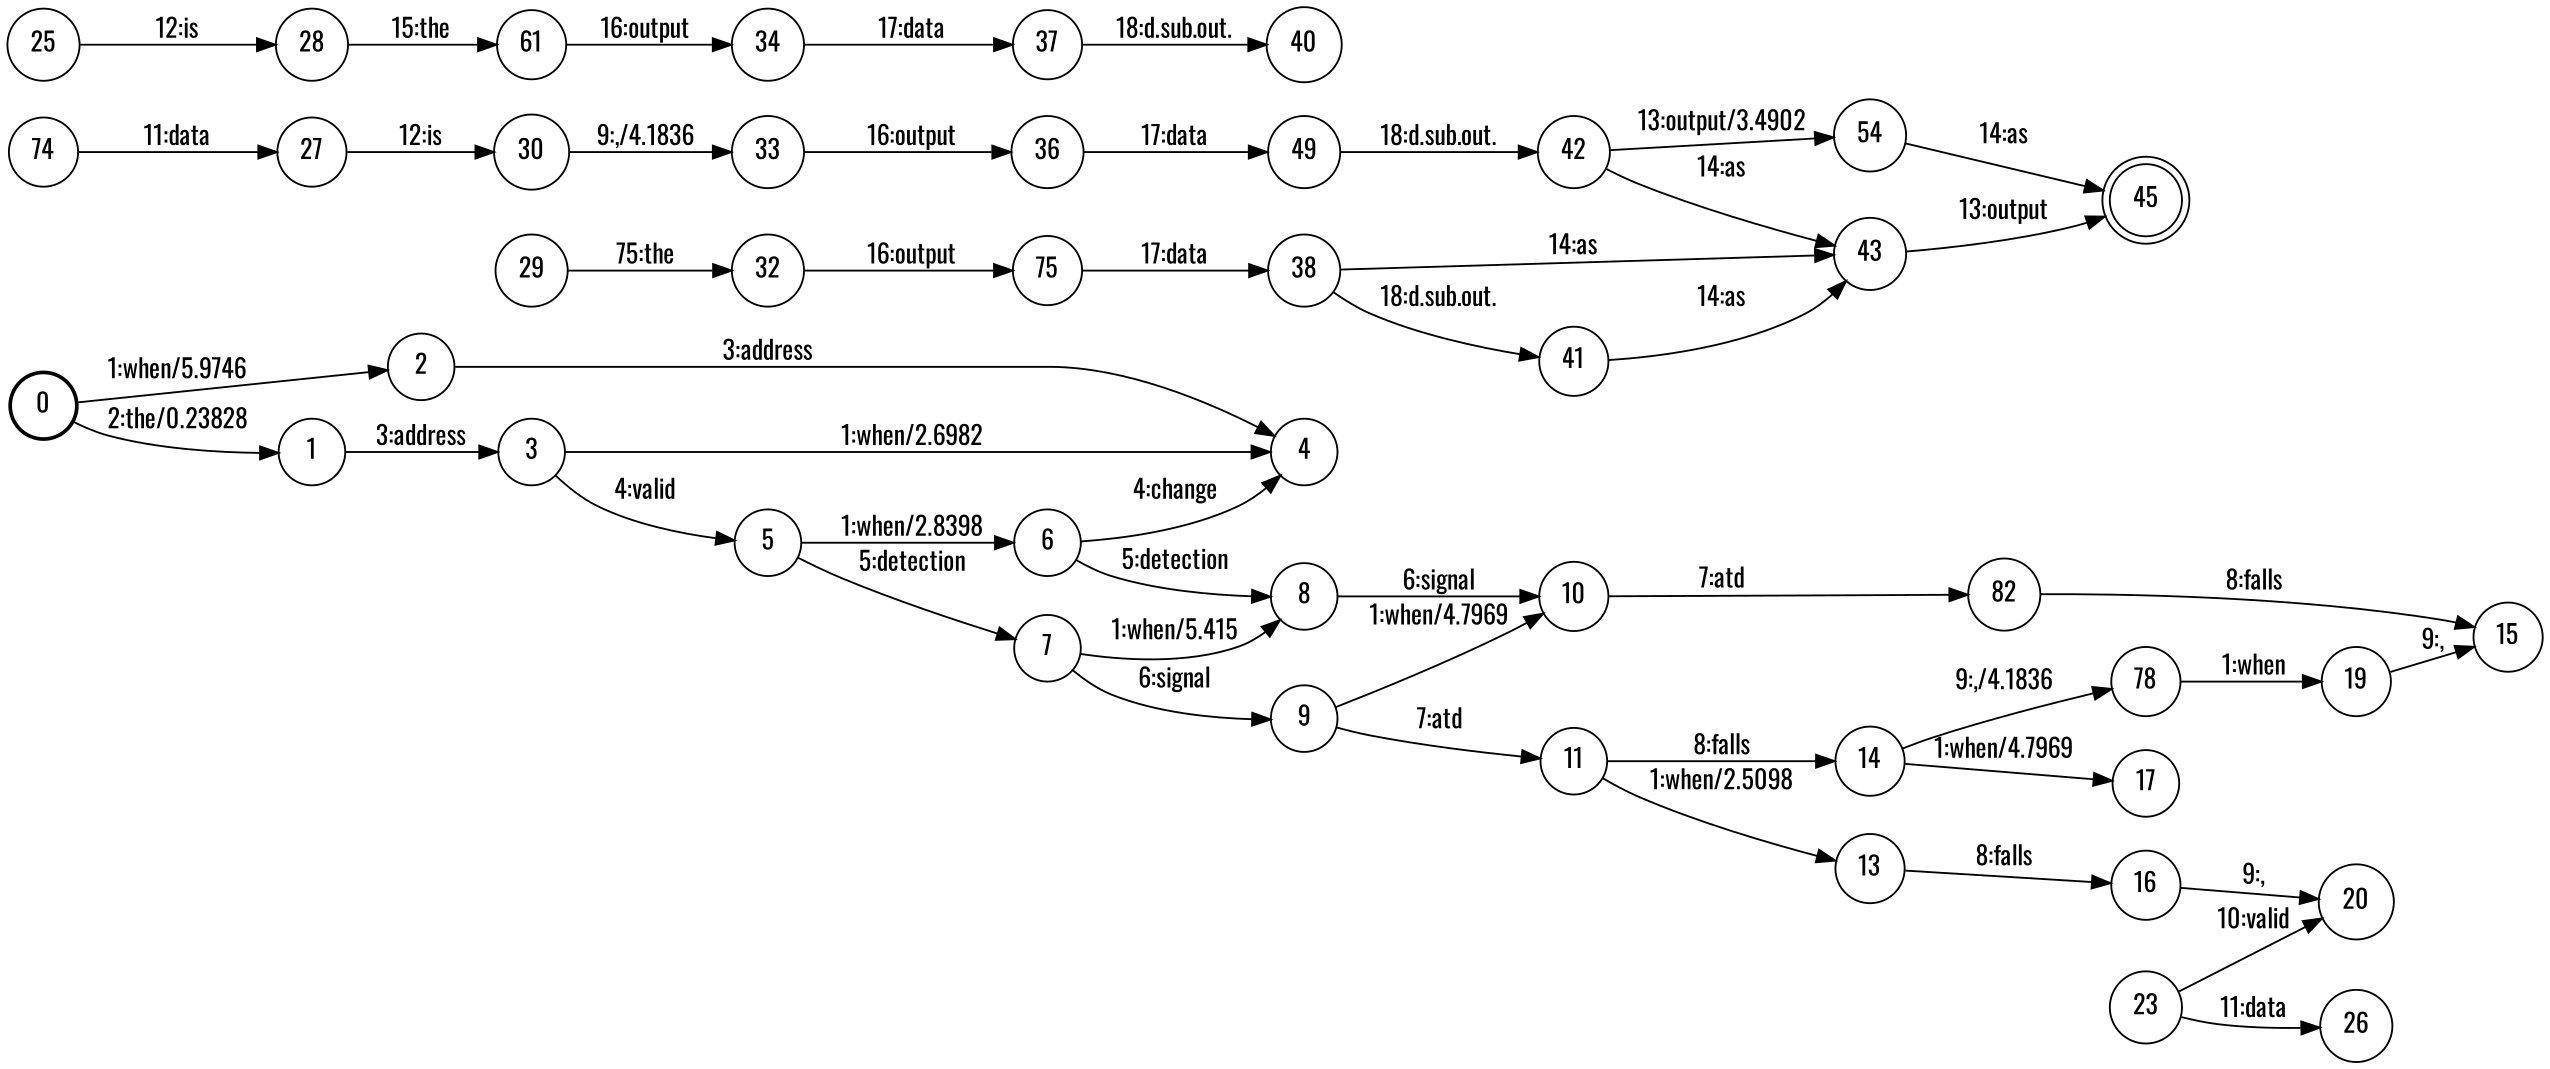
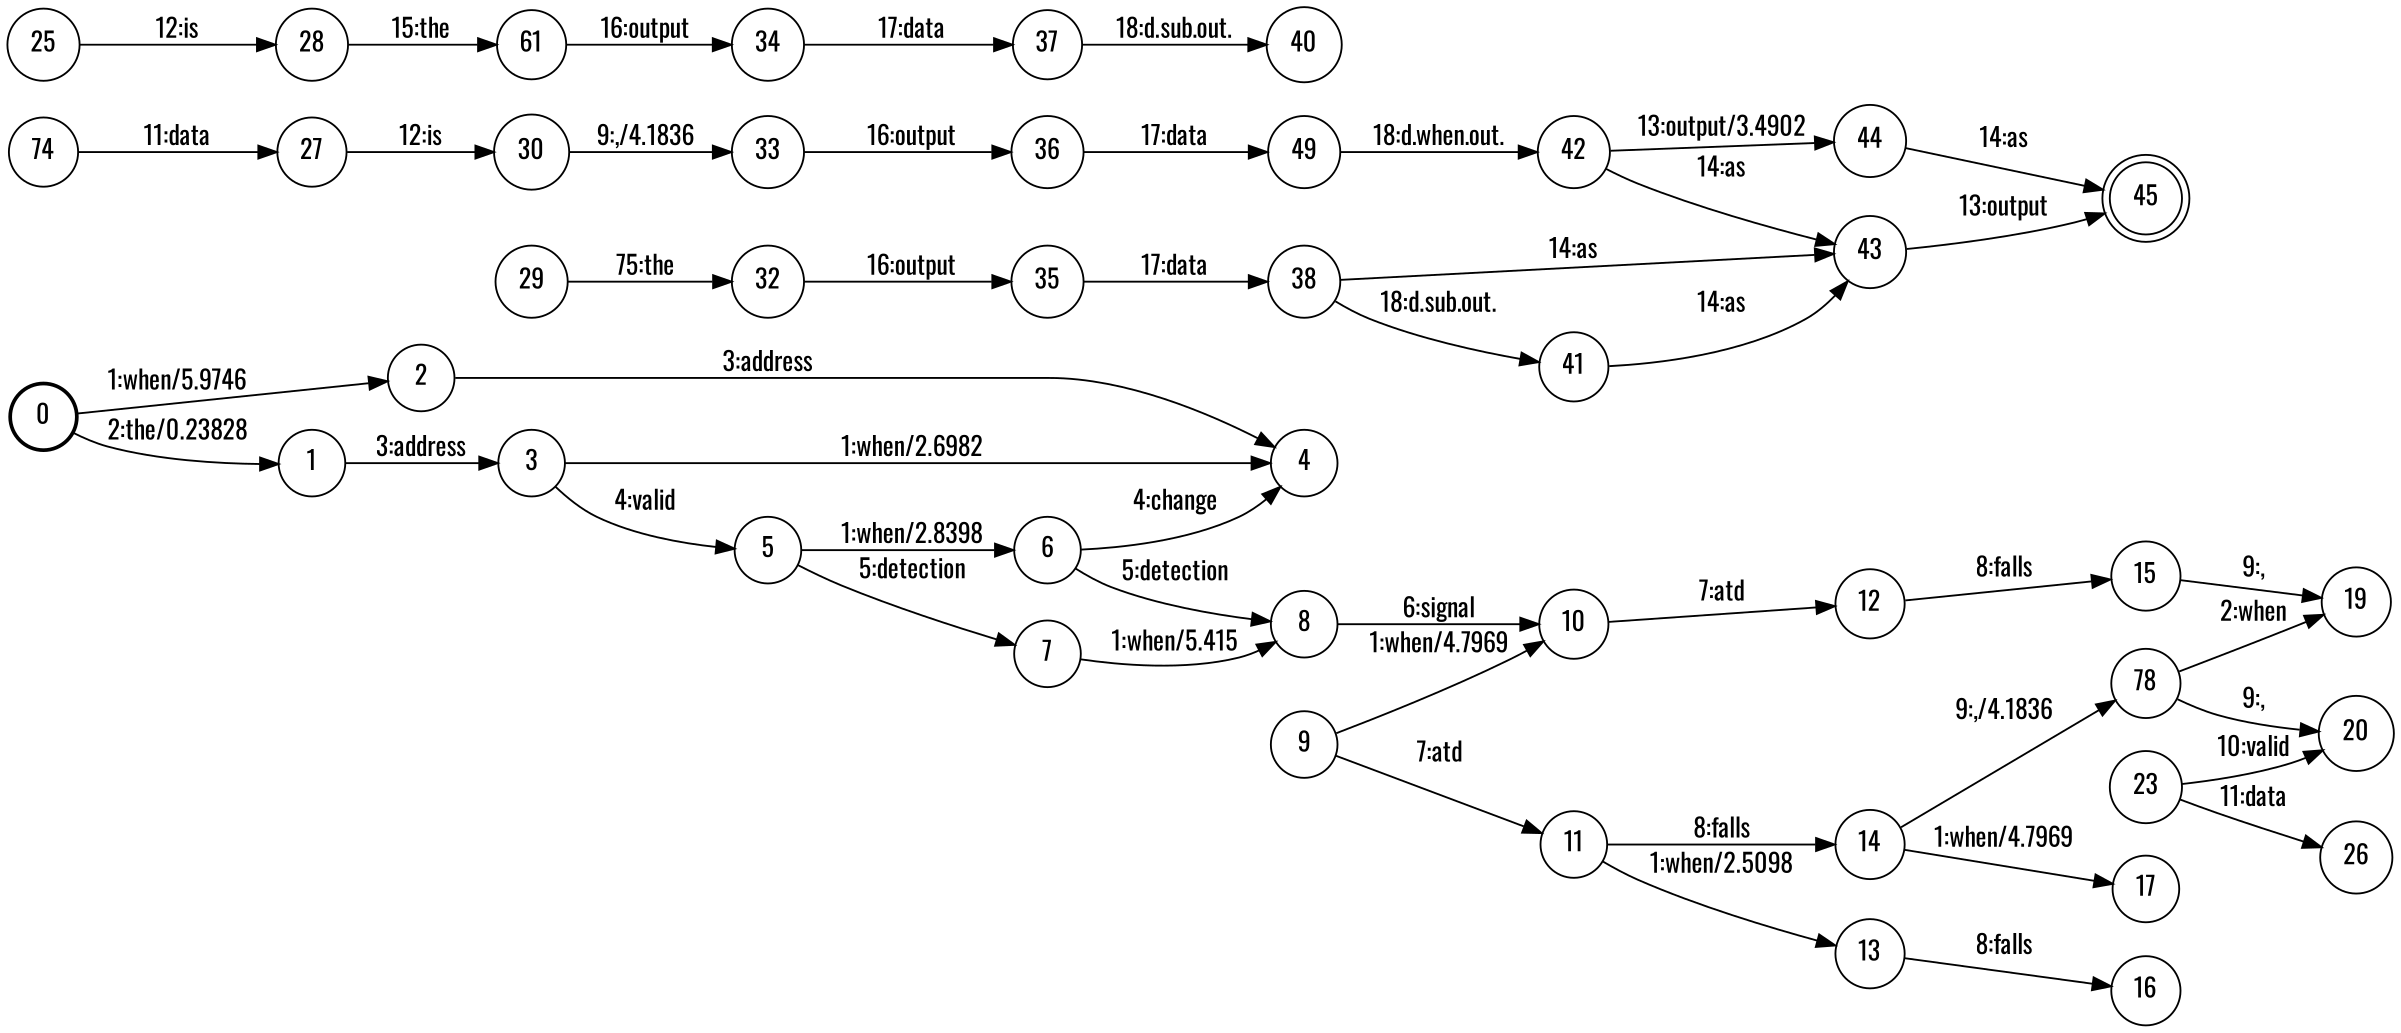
node "54": label "54" -> "44"
edge "49" -> "42": label "18:d.sub.out." -> "18:d.when.out."
node "75": label "75" -> "35"
node "82": label "82" -> "12"
edge "19" -> "15": reversed
edge "78" -> "19": label "1:when" -> "2:when"
edge "7" -> "9": removed, label "6:signal"
edge "16" -> "20": now "78" -> "20"
